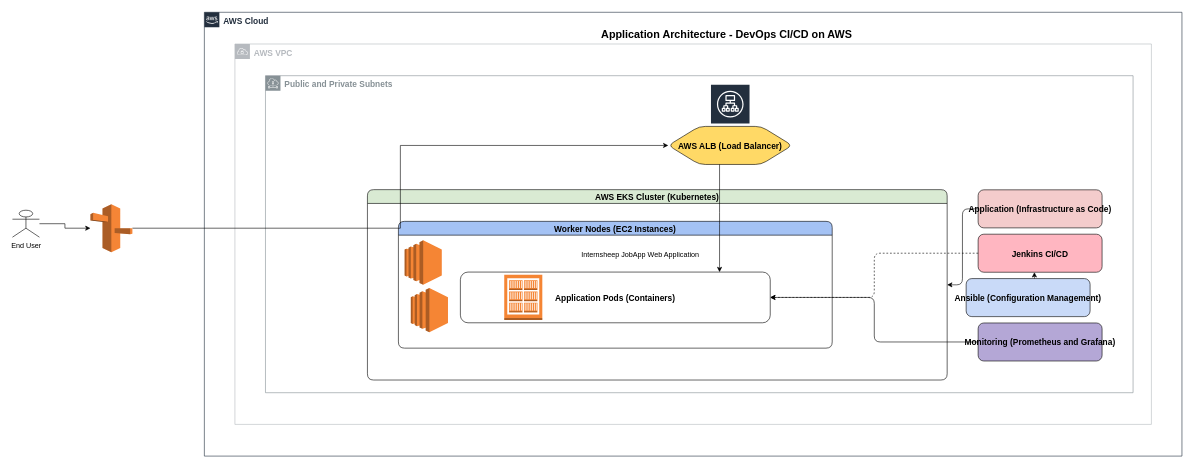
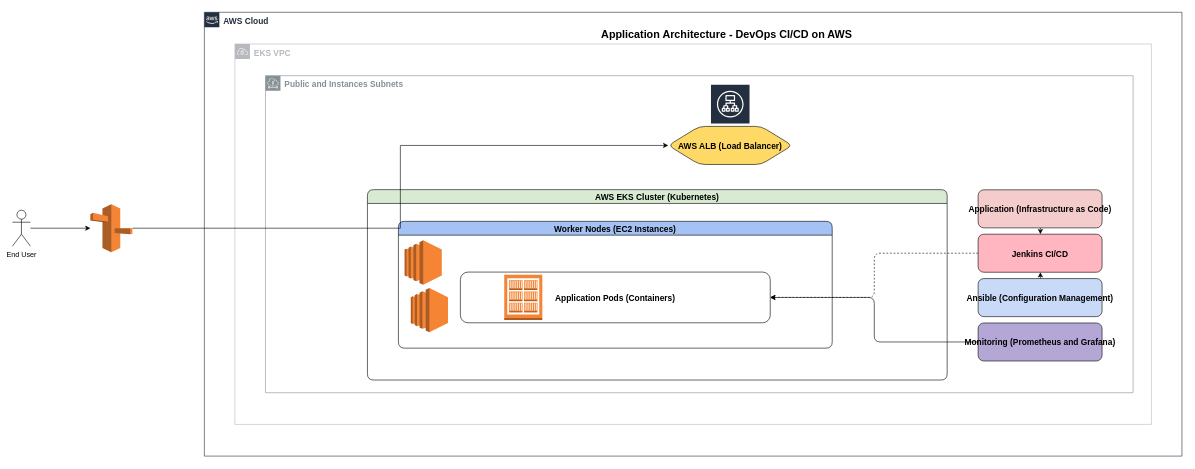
node "AWS VPC": label "AWS VPC" -> "EKS VPC"
node "Public and Private Subnets": label "Public and Private Subnets" -> "Public and Instances Subnets"
edge "AWS ALB (Load Balancer)" -> "Application Pods (Containers)": removed
node "End User": size 27x27 -> 18x36
edge "Application (Infrastructure as Code)" -> "AWS EKS Cluster (Kubernetes)": now "Application (Infrastructure as Code)" -> "Jenkins CI/CD"
node "Internsheep JobApp Web Application": removed
node "Ansible (Configuration Management)": moved (1028, 298) -> (1040, 298)
